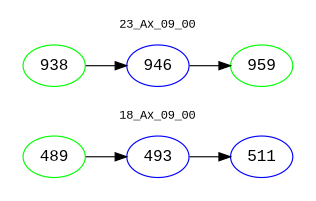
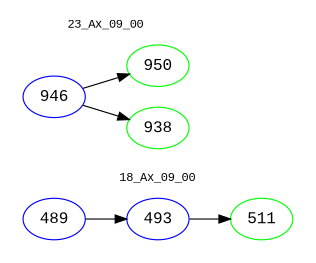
edge "938" -> "946": reversed
node "959": label "959" -> "950"
node "489": color green -> blue
node "511": color blue -> green
